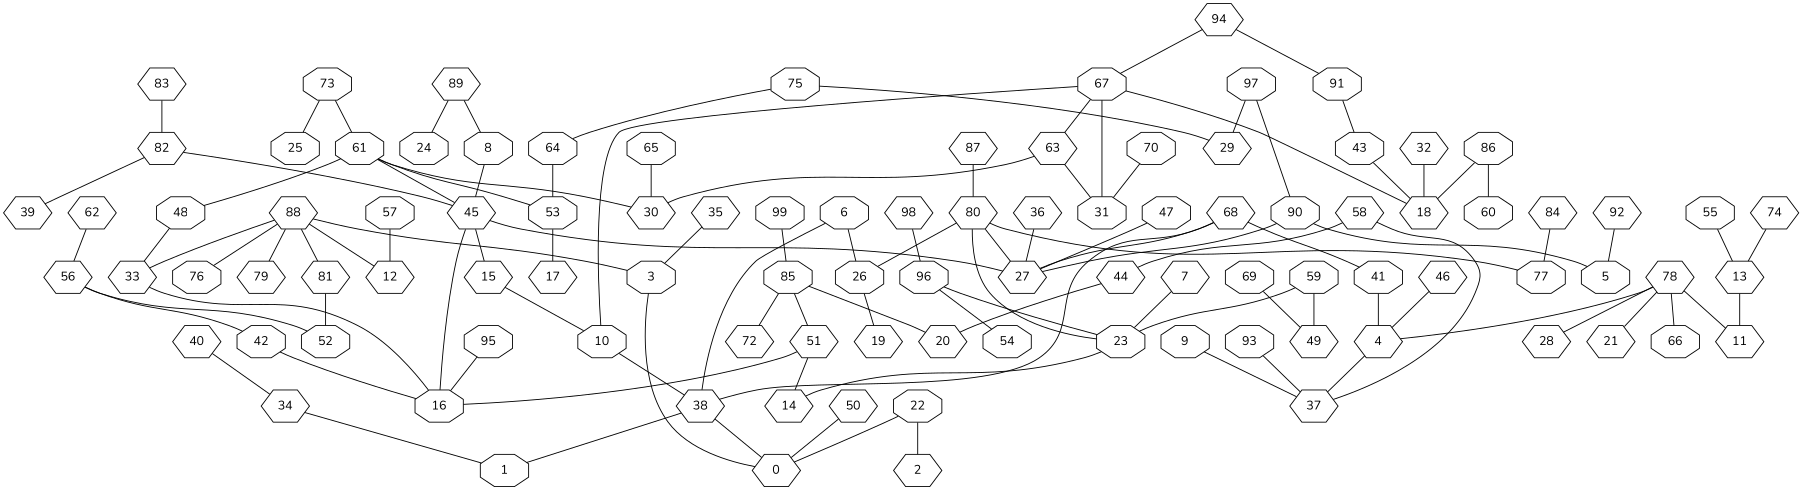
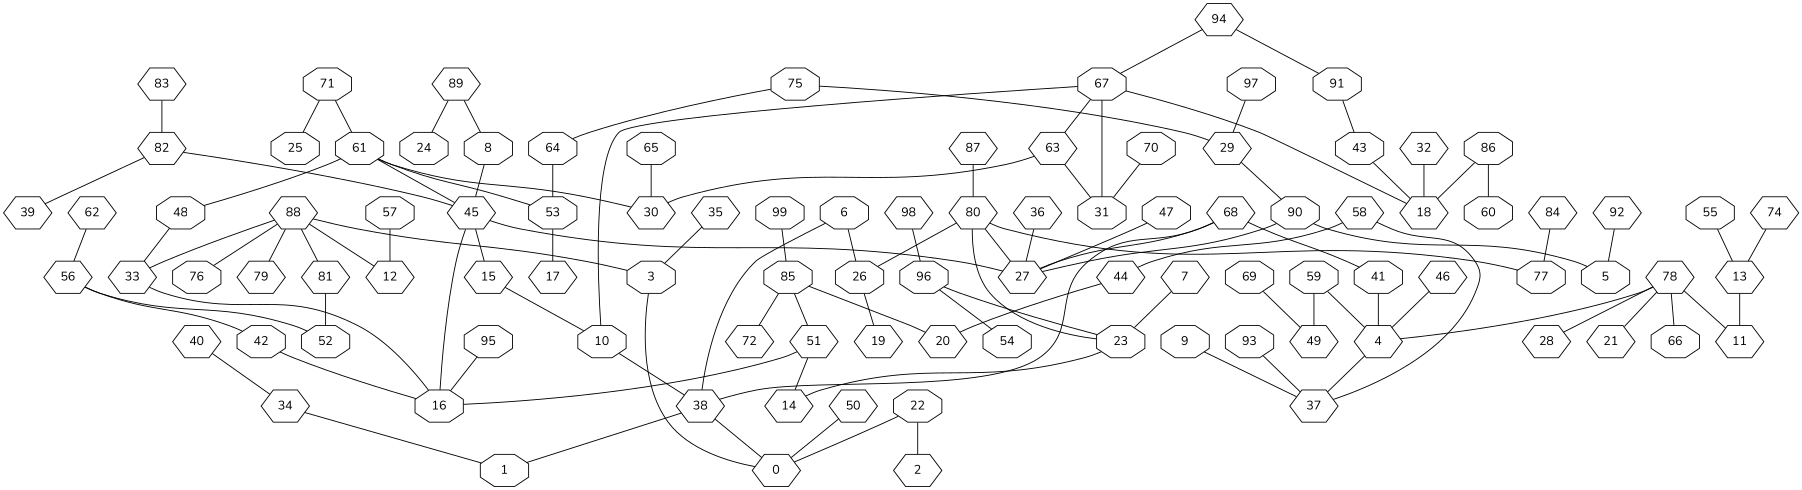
node "73": label "73" -> "71"
edge "97" -- "90": now "29" -- "90"
edge "59" -- "23": now "59" -- "4"
